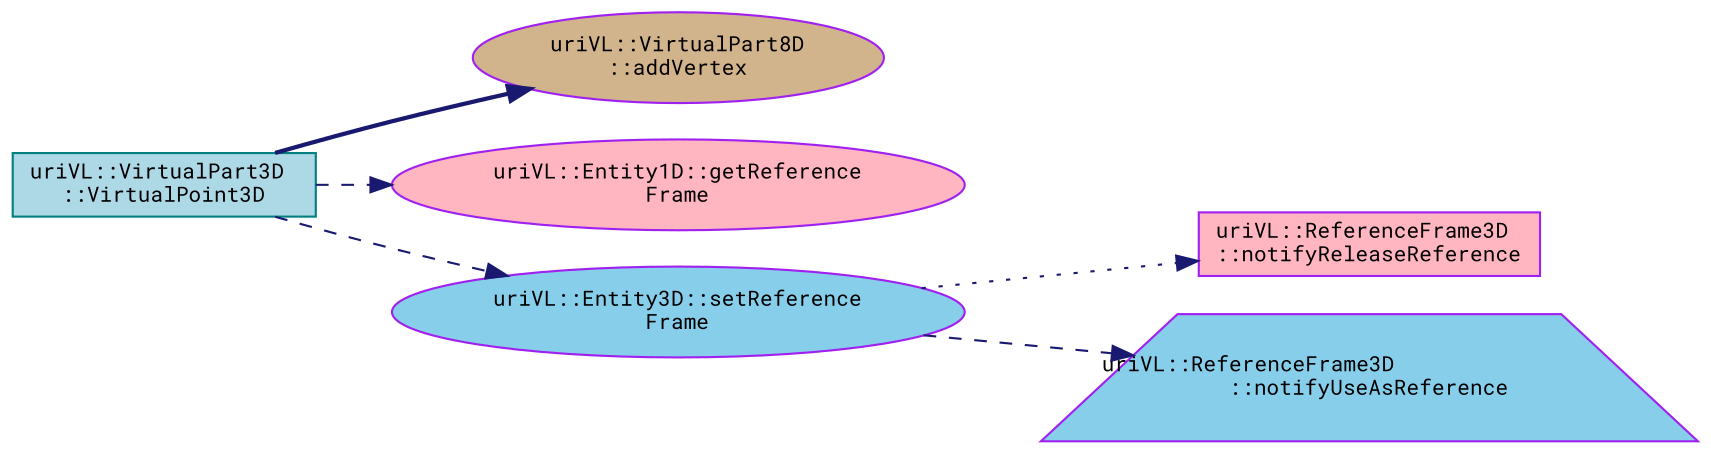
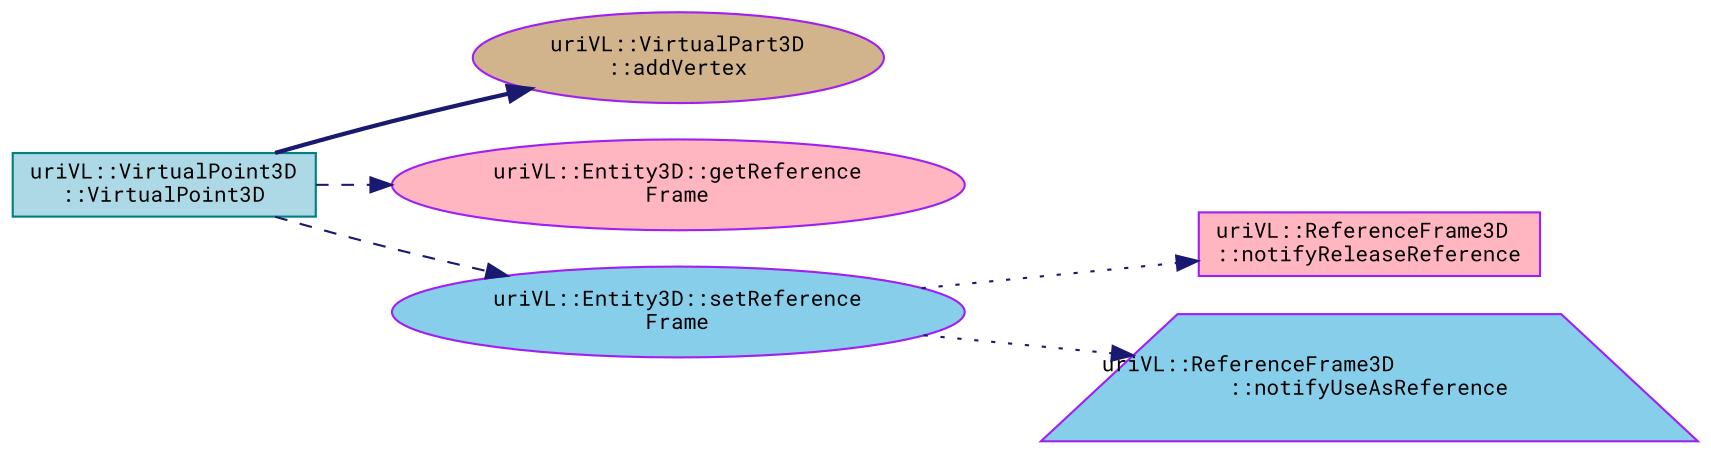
node "uriVL::VirtualPart8D ::addVertex": label "uriVL::VirtualPart8D ::addVertex" -> "uriVL::VirtualPart3D ::addVertex"
node "uriVL::VirtualPart3D ::VirtualPoint3D": label "uriVL::VirtualPart3D ::VirtualPoint3D" -> "uriVL::VirtualPoint3D ::VirtualPoint3D"
node "uriVL::Entity1D::getReference Frame": label "uriVL::Entity1D::getReference Frame" -> "uriVL::Entity3D::getReference Frame"
edge "uriVL::Entity3D::setReference Frame" -> "uriVL::ReferenceFrame3D ::notifyUseAsReference": style dashed -> dotted
